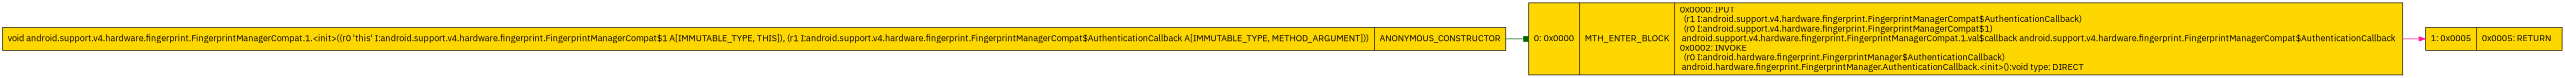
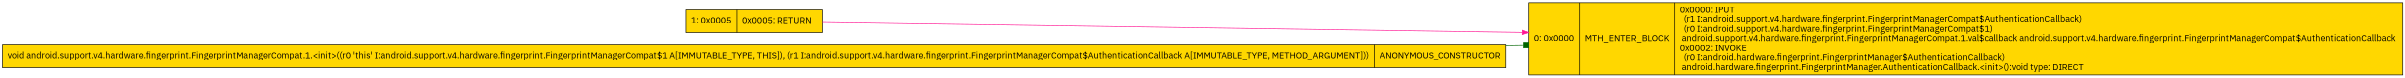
edge "0: 0x0000" -> "1: 0x0005": reversed
